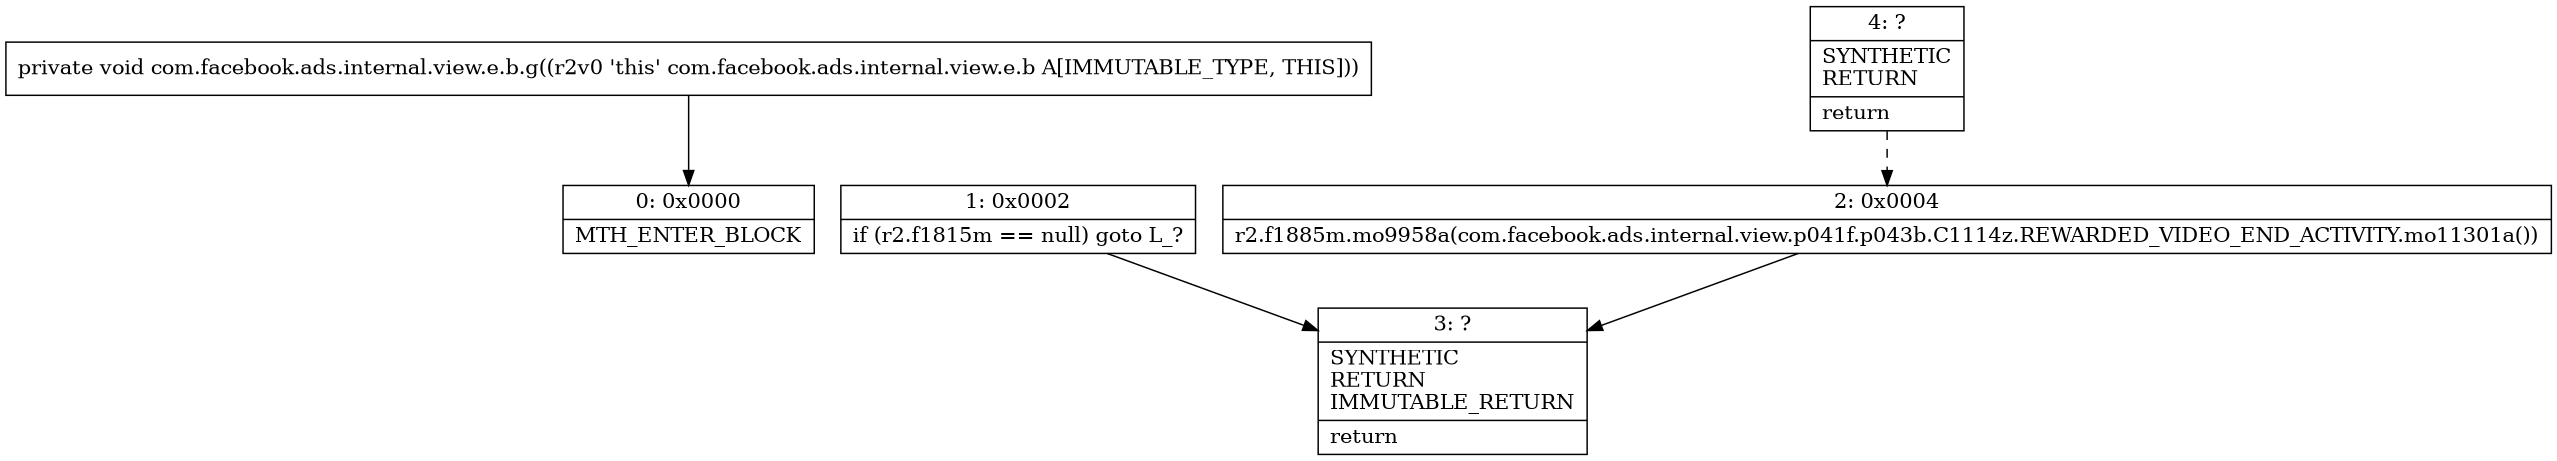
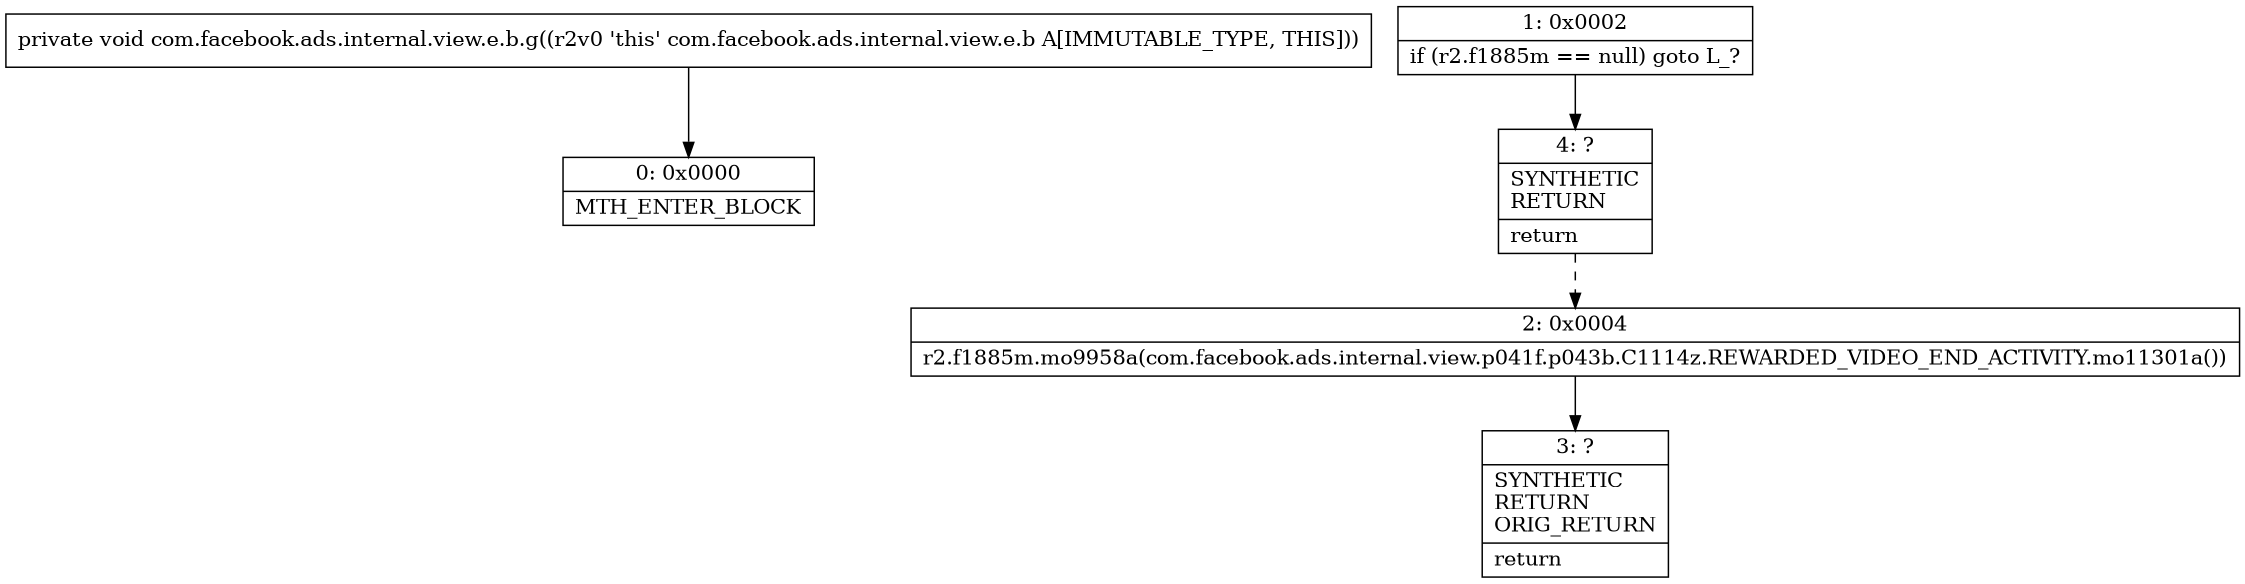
node "1: 0x0002": text "if (r2.f1815m == null) goto L_?" -> "if (r2.f1885m == null) goto L_?"
edge "1: 0x0002" -> "3: ?": now "1: 0x0002" -> "4: ?"
node "3: ?": text "IMMUTABLE_RETURN" -> "ORIG_RETURN"
